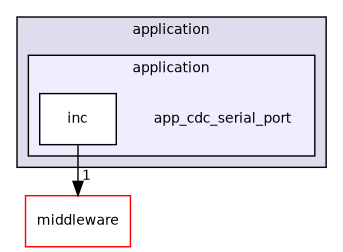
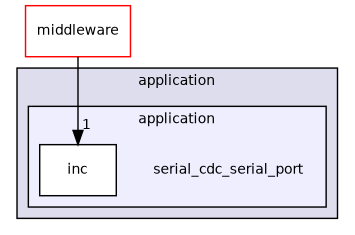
node "app_cdc_serial_port": label "app_cdc_serial_port" -> "serial_cdc_serial_port"
edge "inc" -> "middleware": reversed
